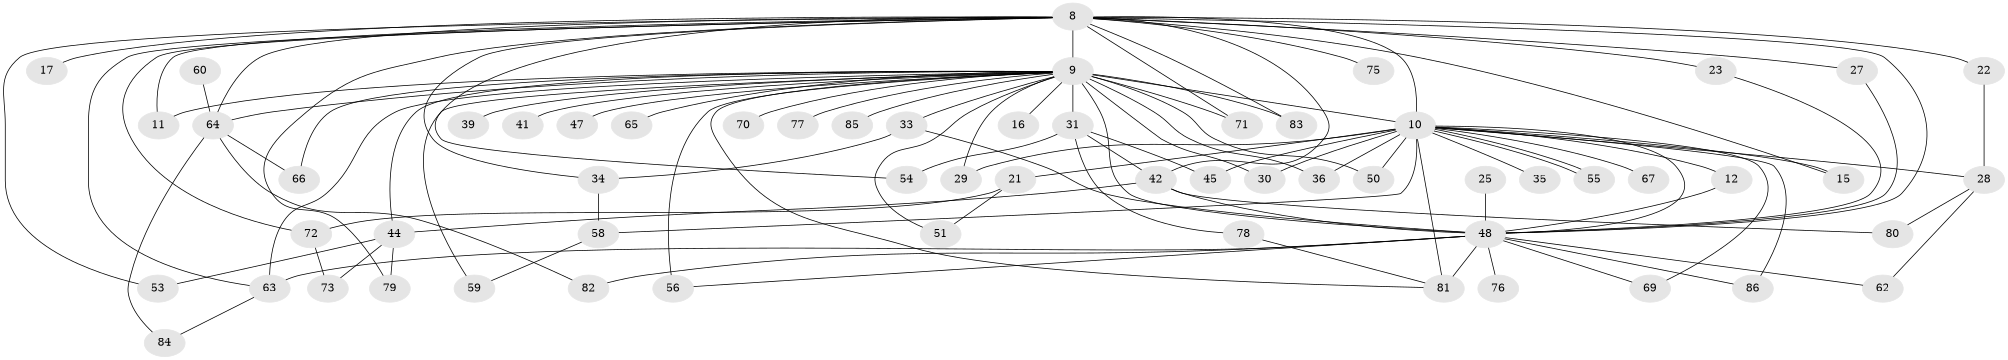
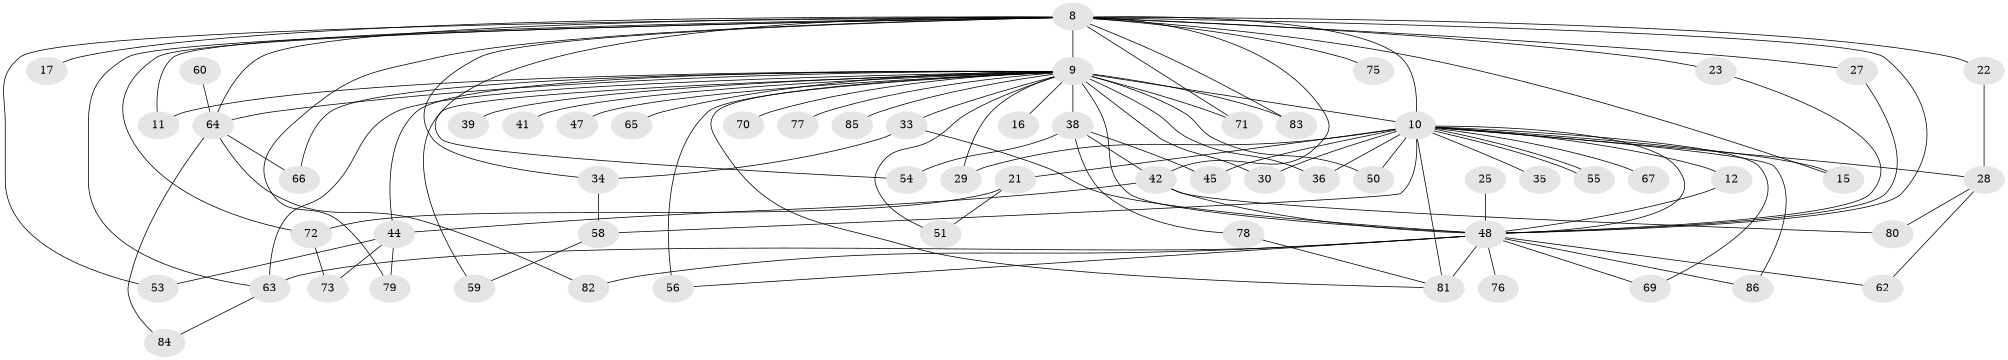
node "31": label "31" -> "38"
